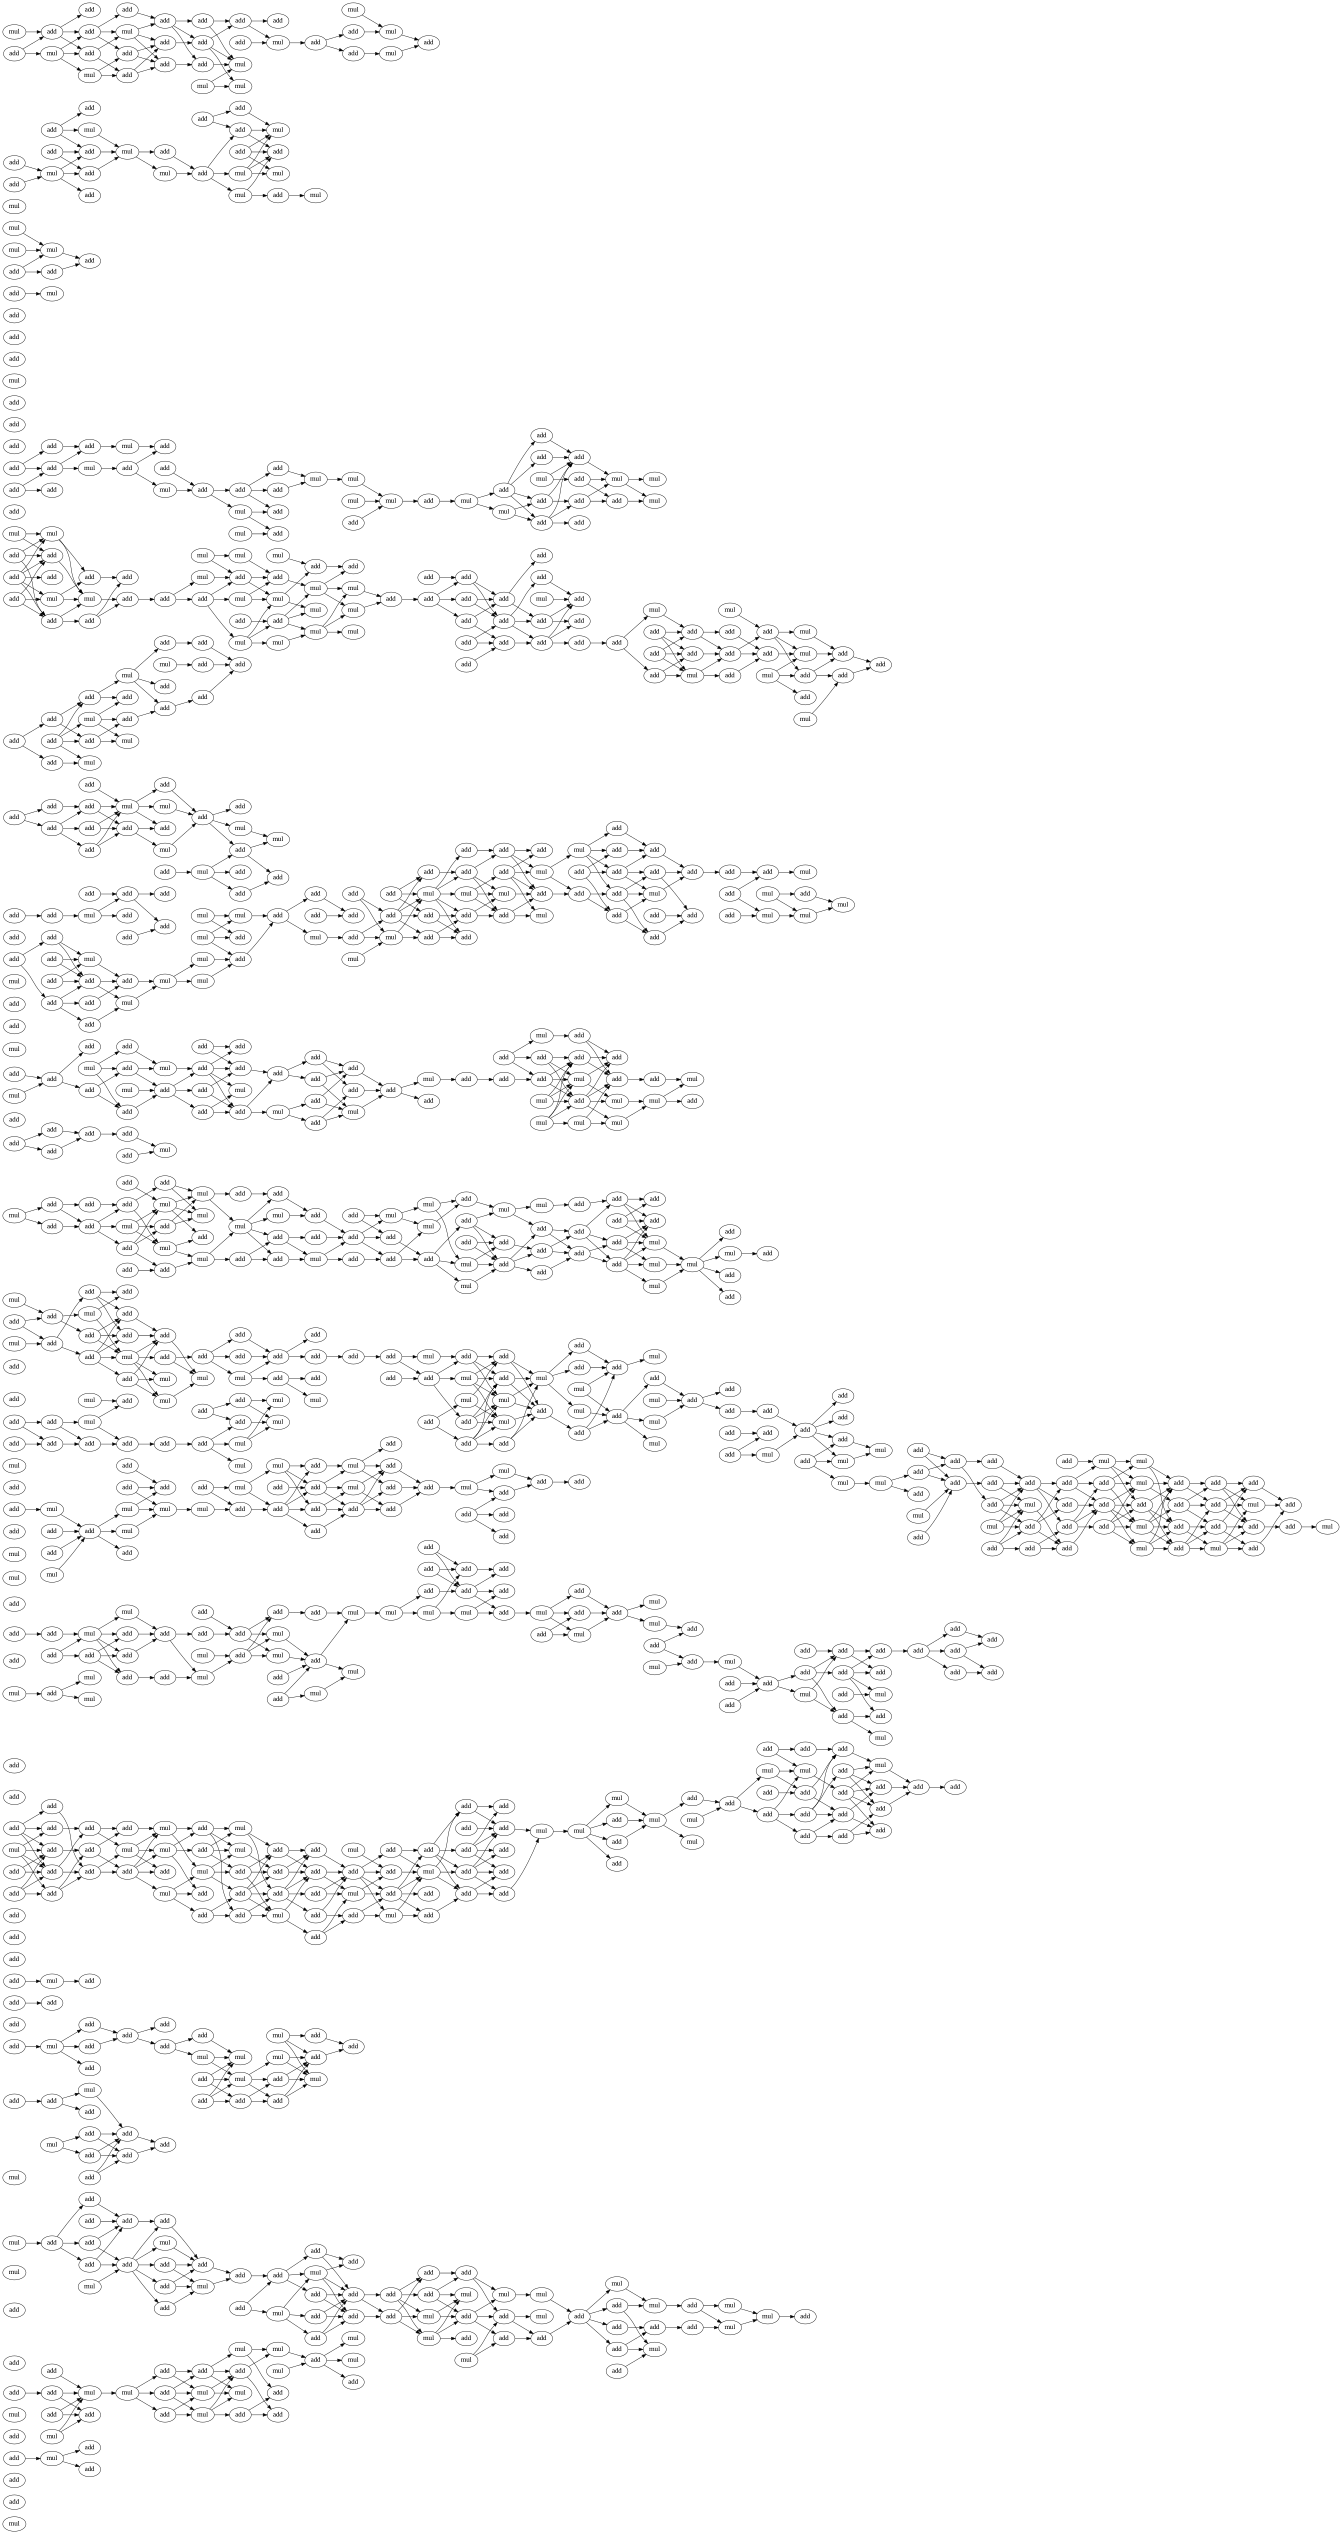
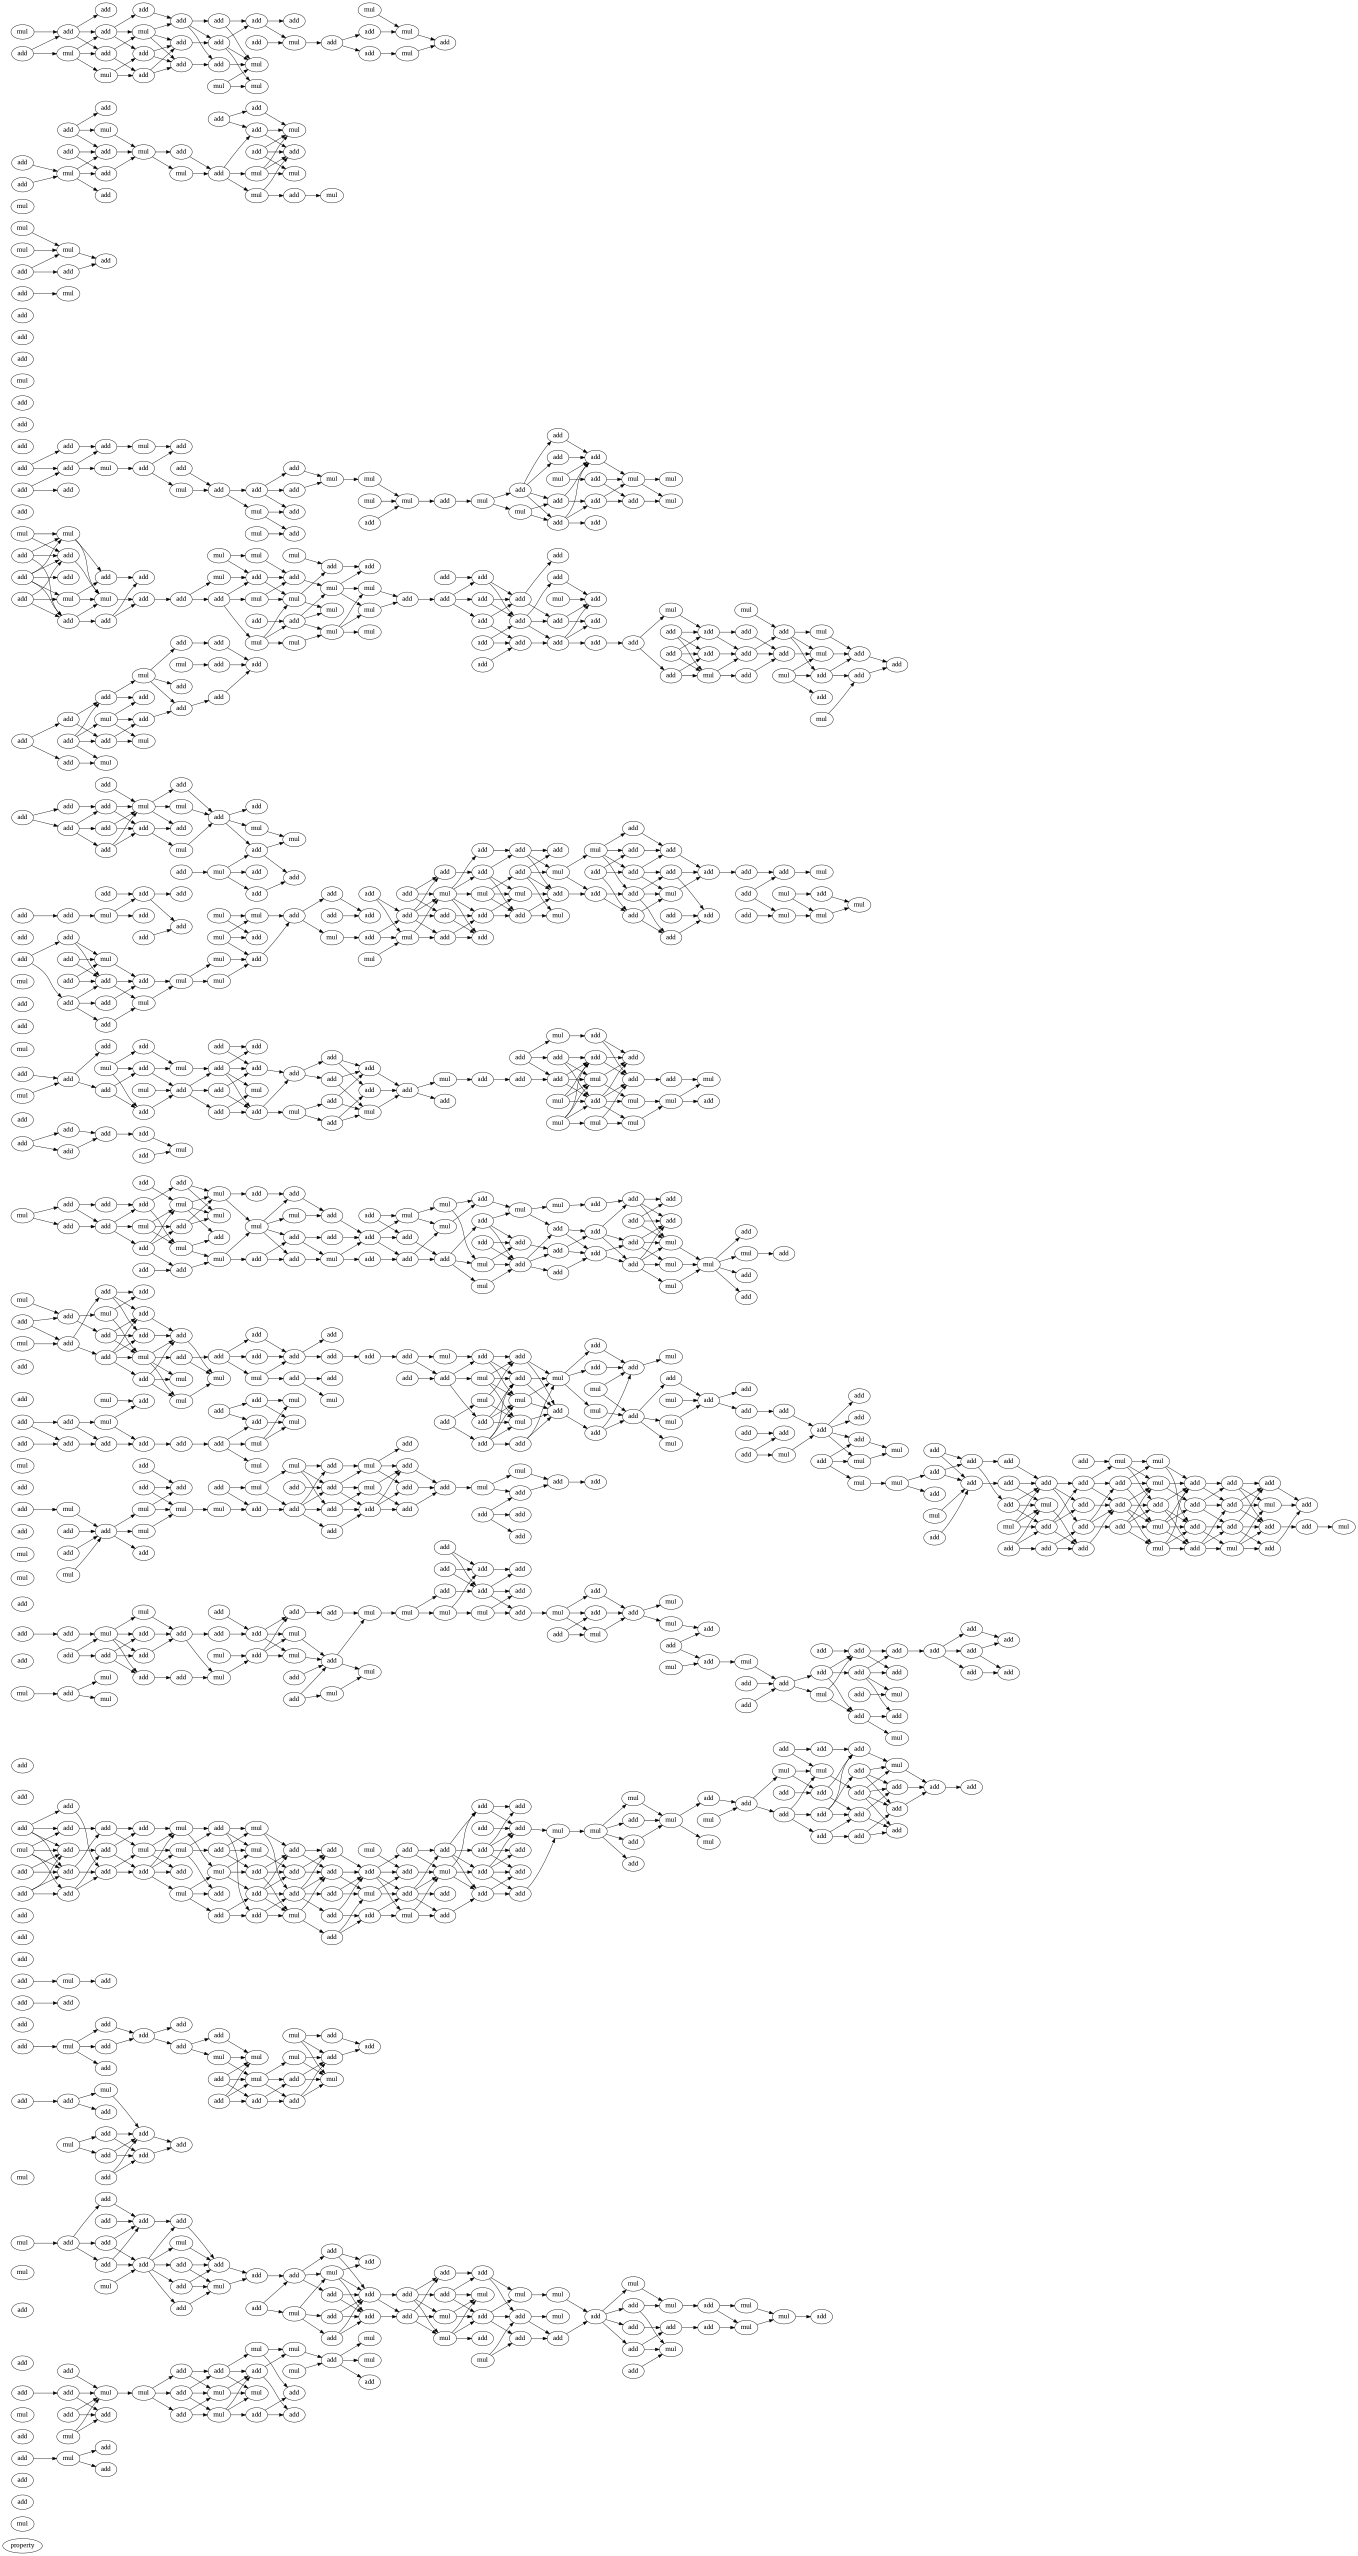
node "property": added
